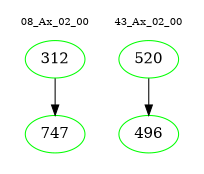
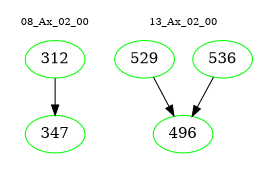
cluster "43_Ax_02_00": label "43_Ax_02_00" -> "13_Ax_02_00"
node "520": label "520" -> "529"
node "536": added
node "747": label "747" -> "347"
